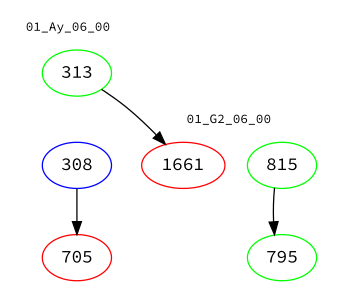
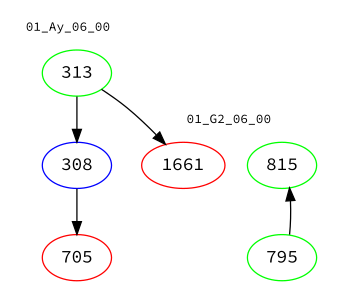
edge "313" -> "308": added
edge "815" -> "795": reversed
